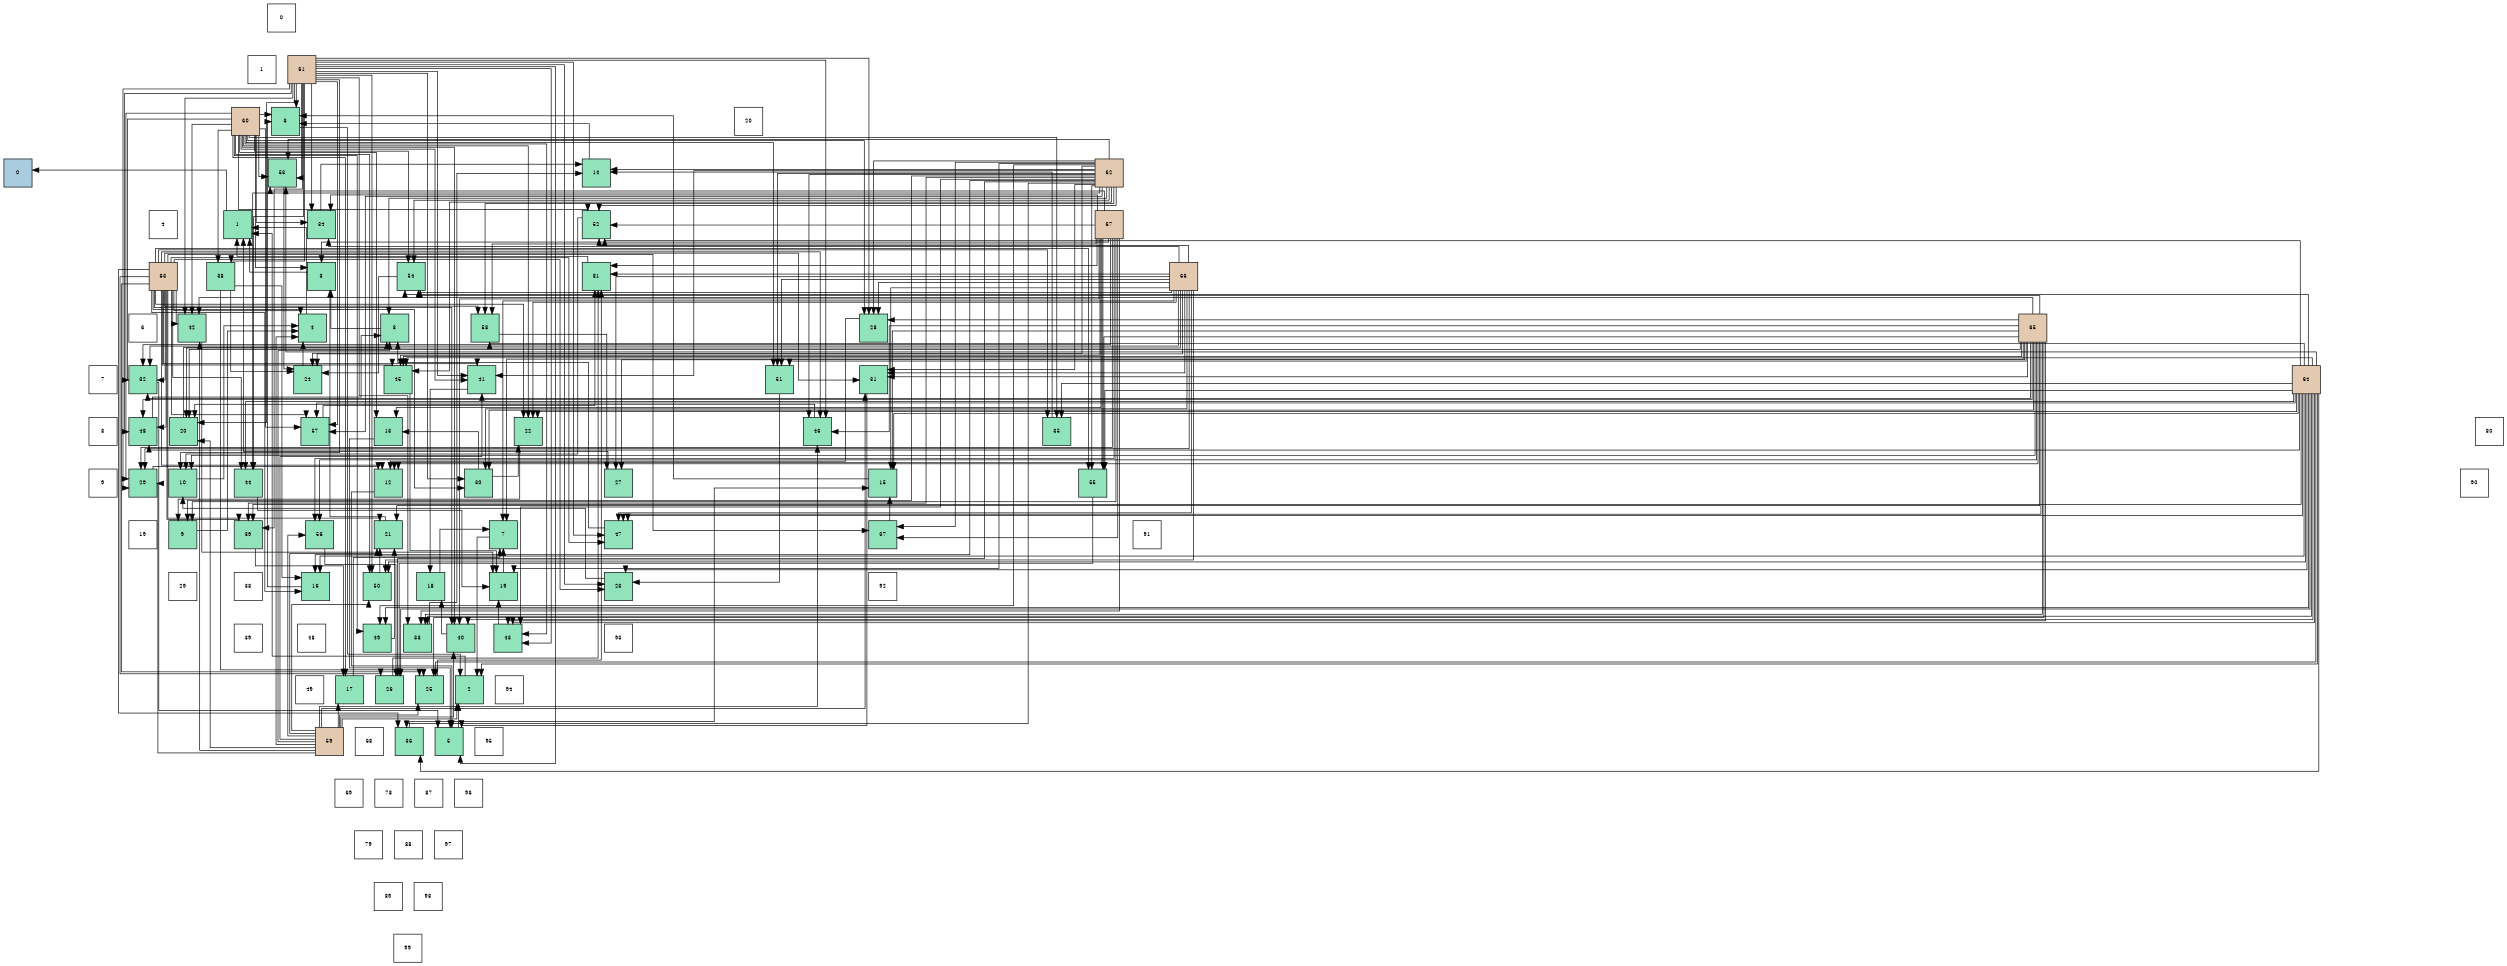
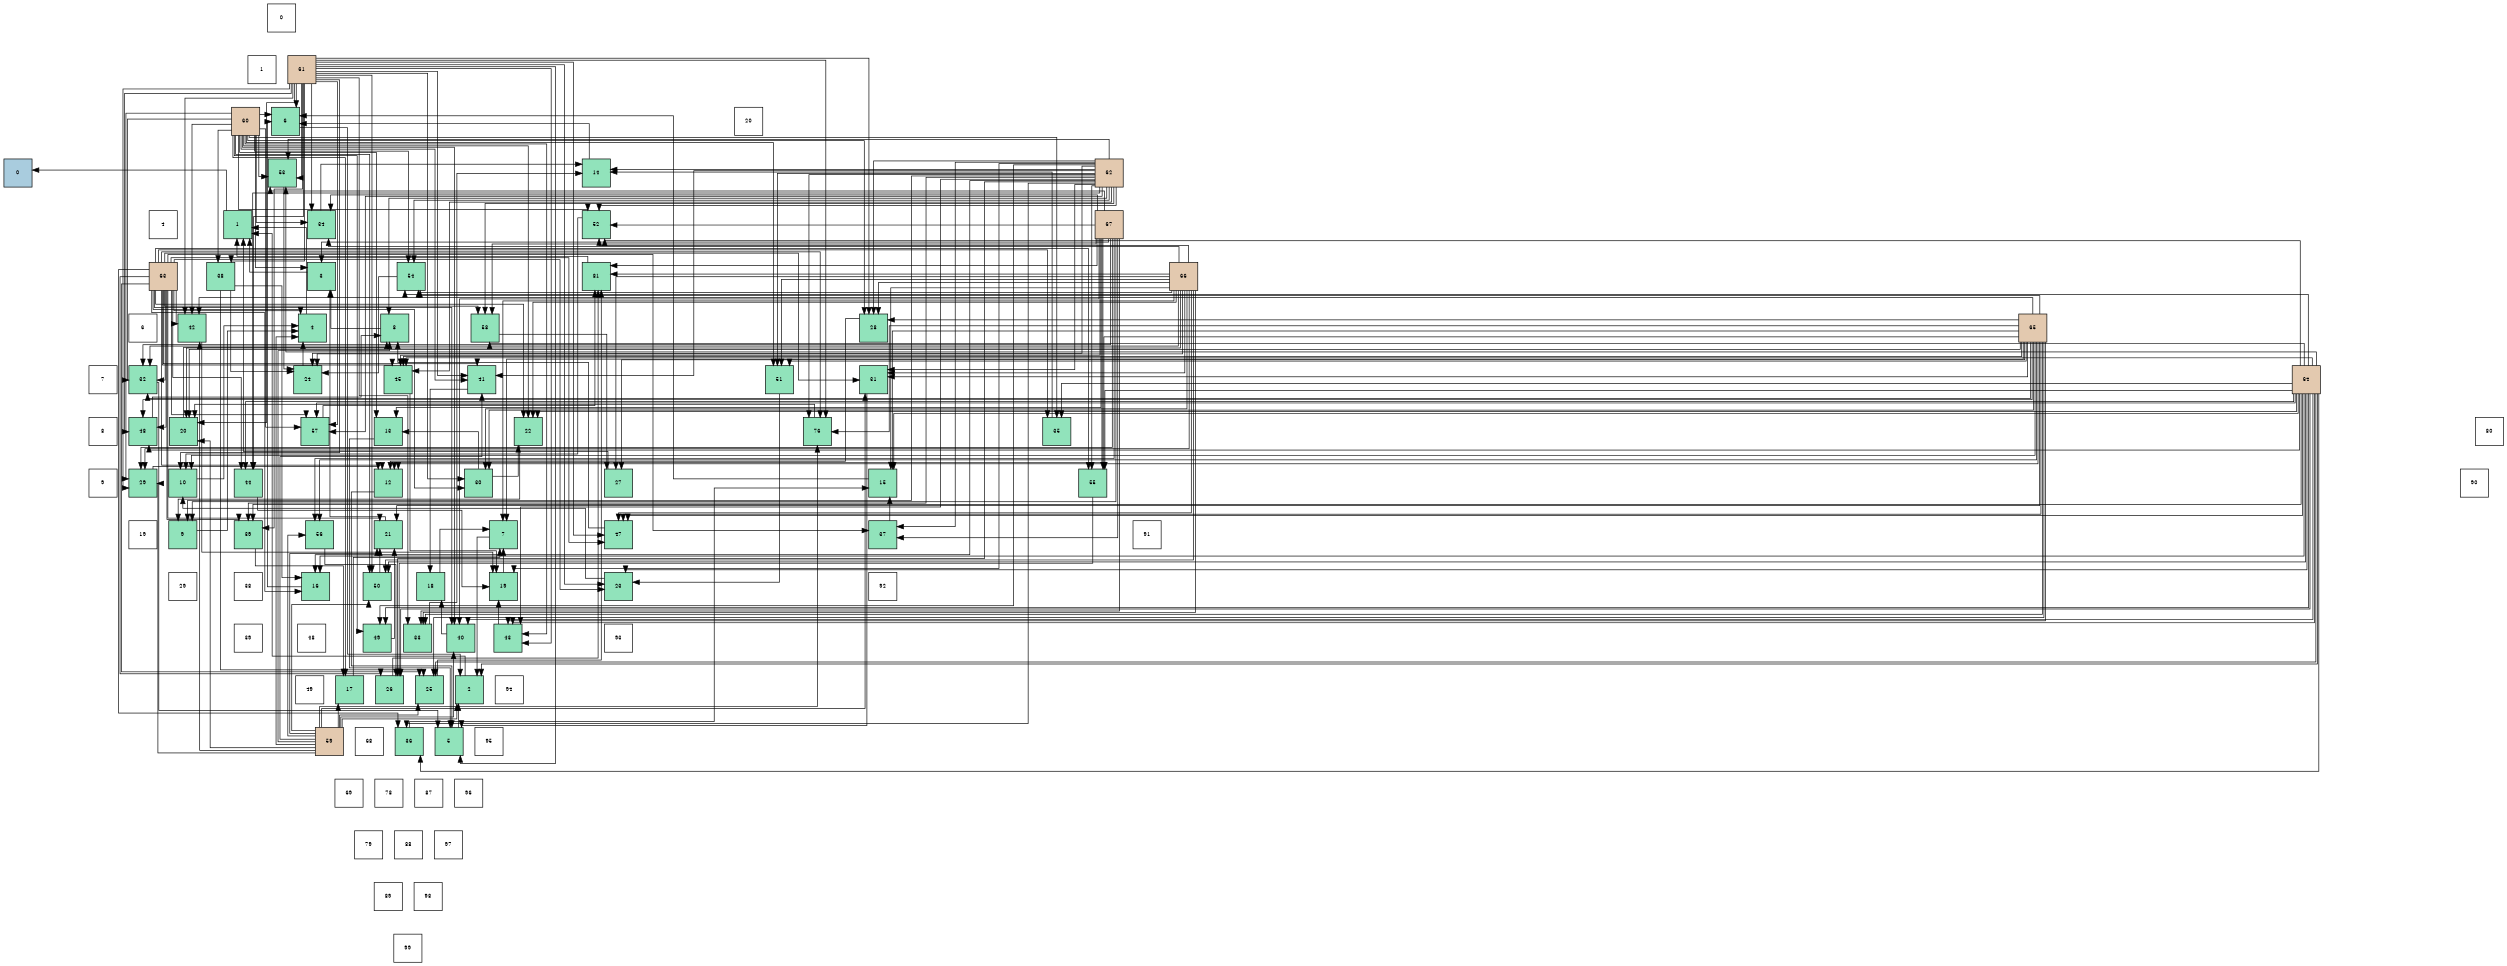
node "46": label "46" -> "76"
edge "64" -> "33": now "66" -> "33"
